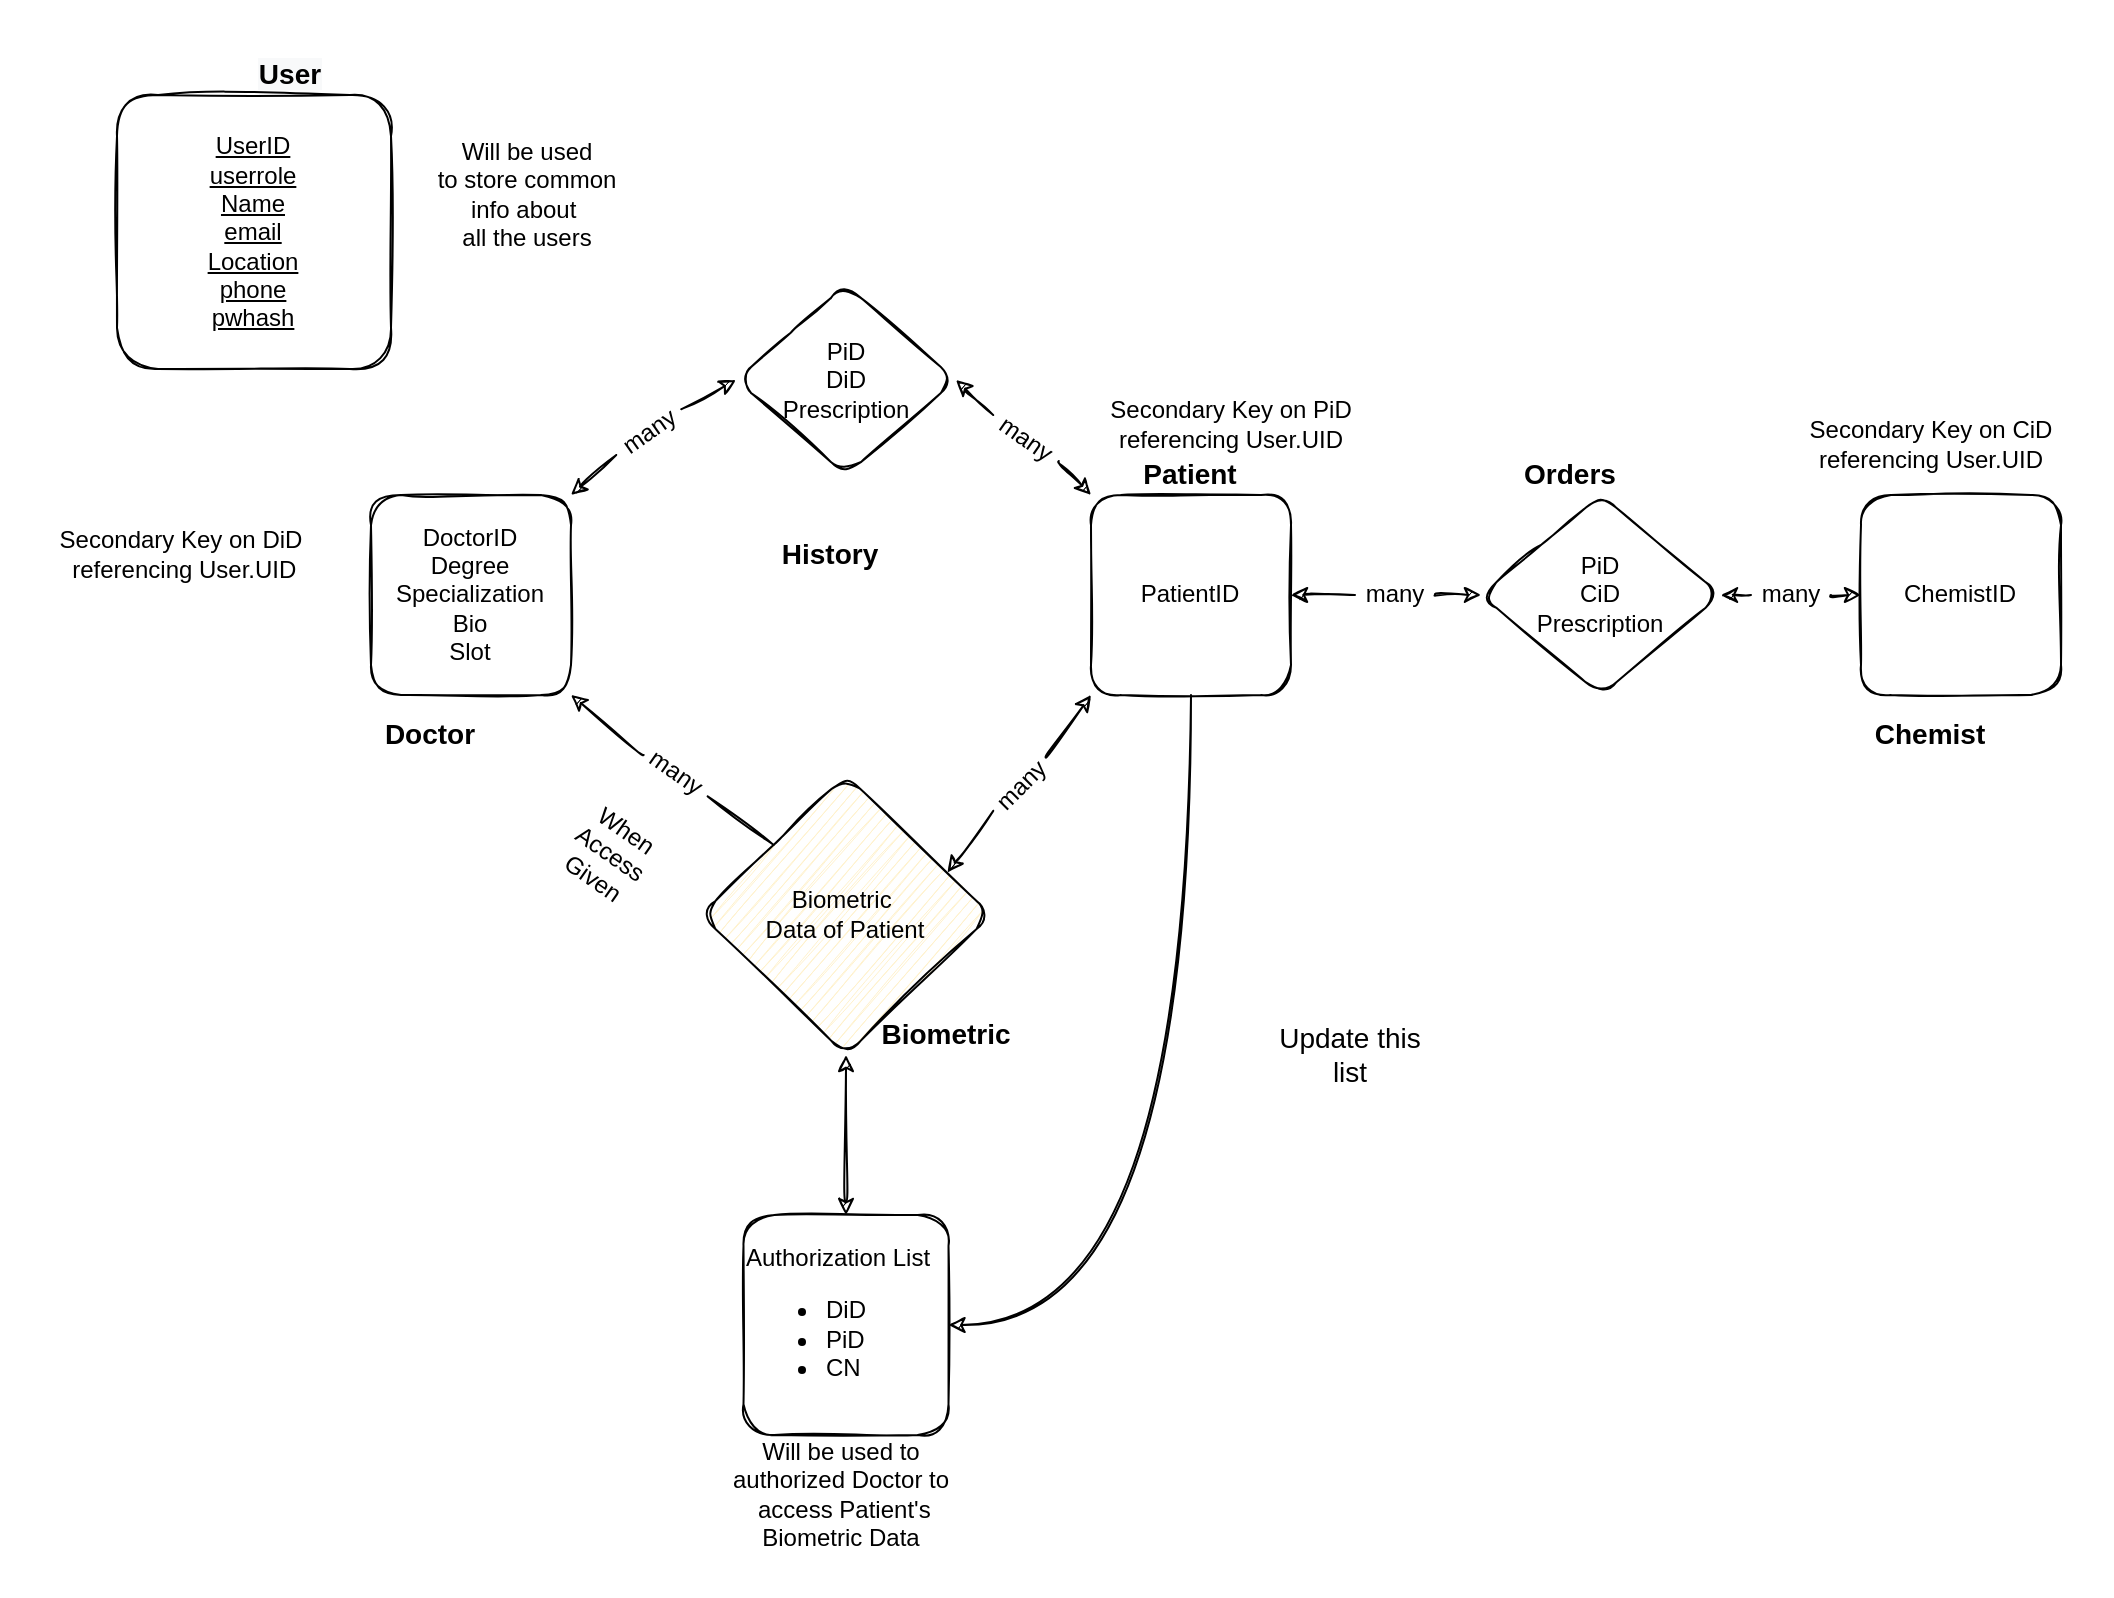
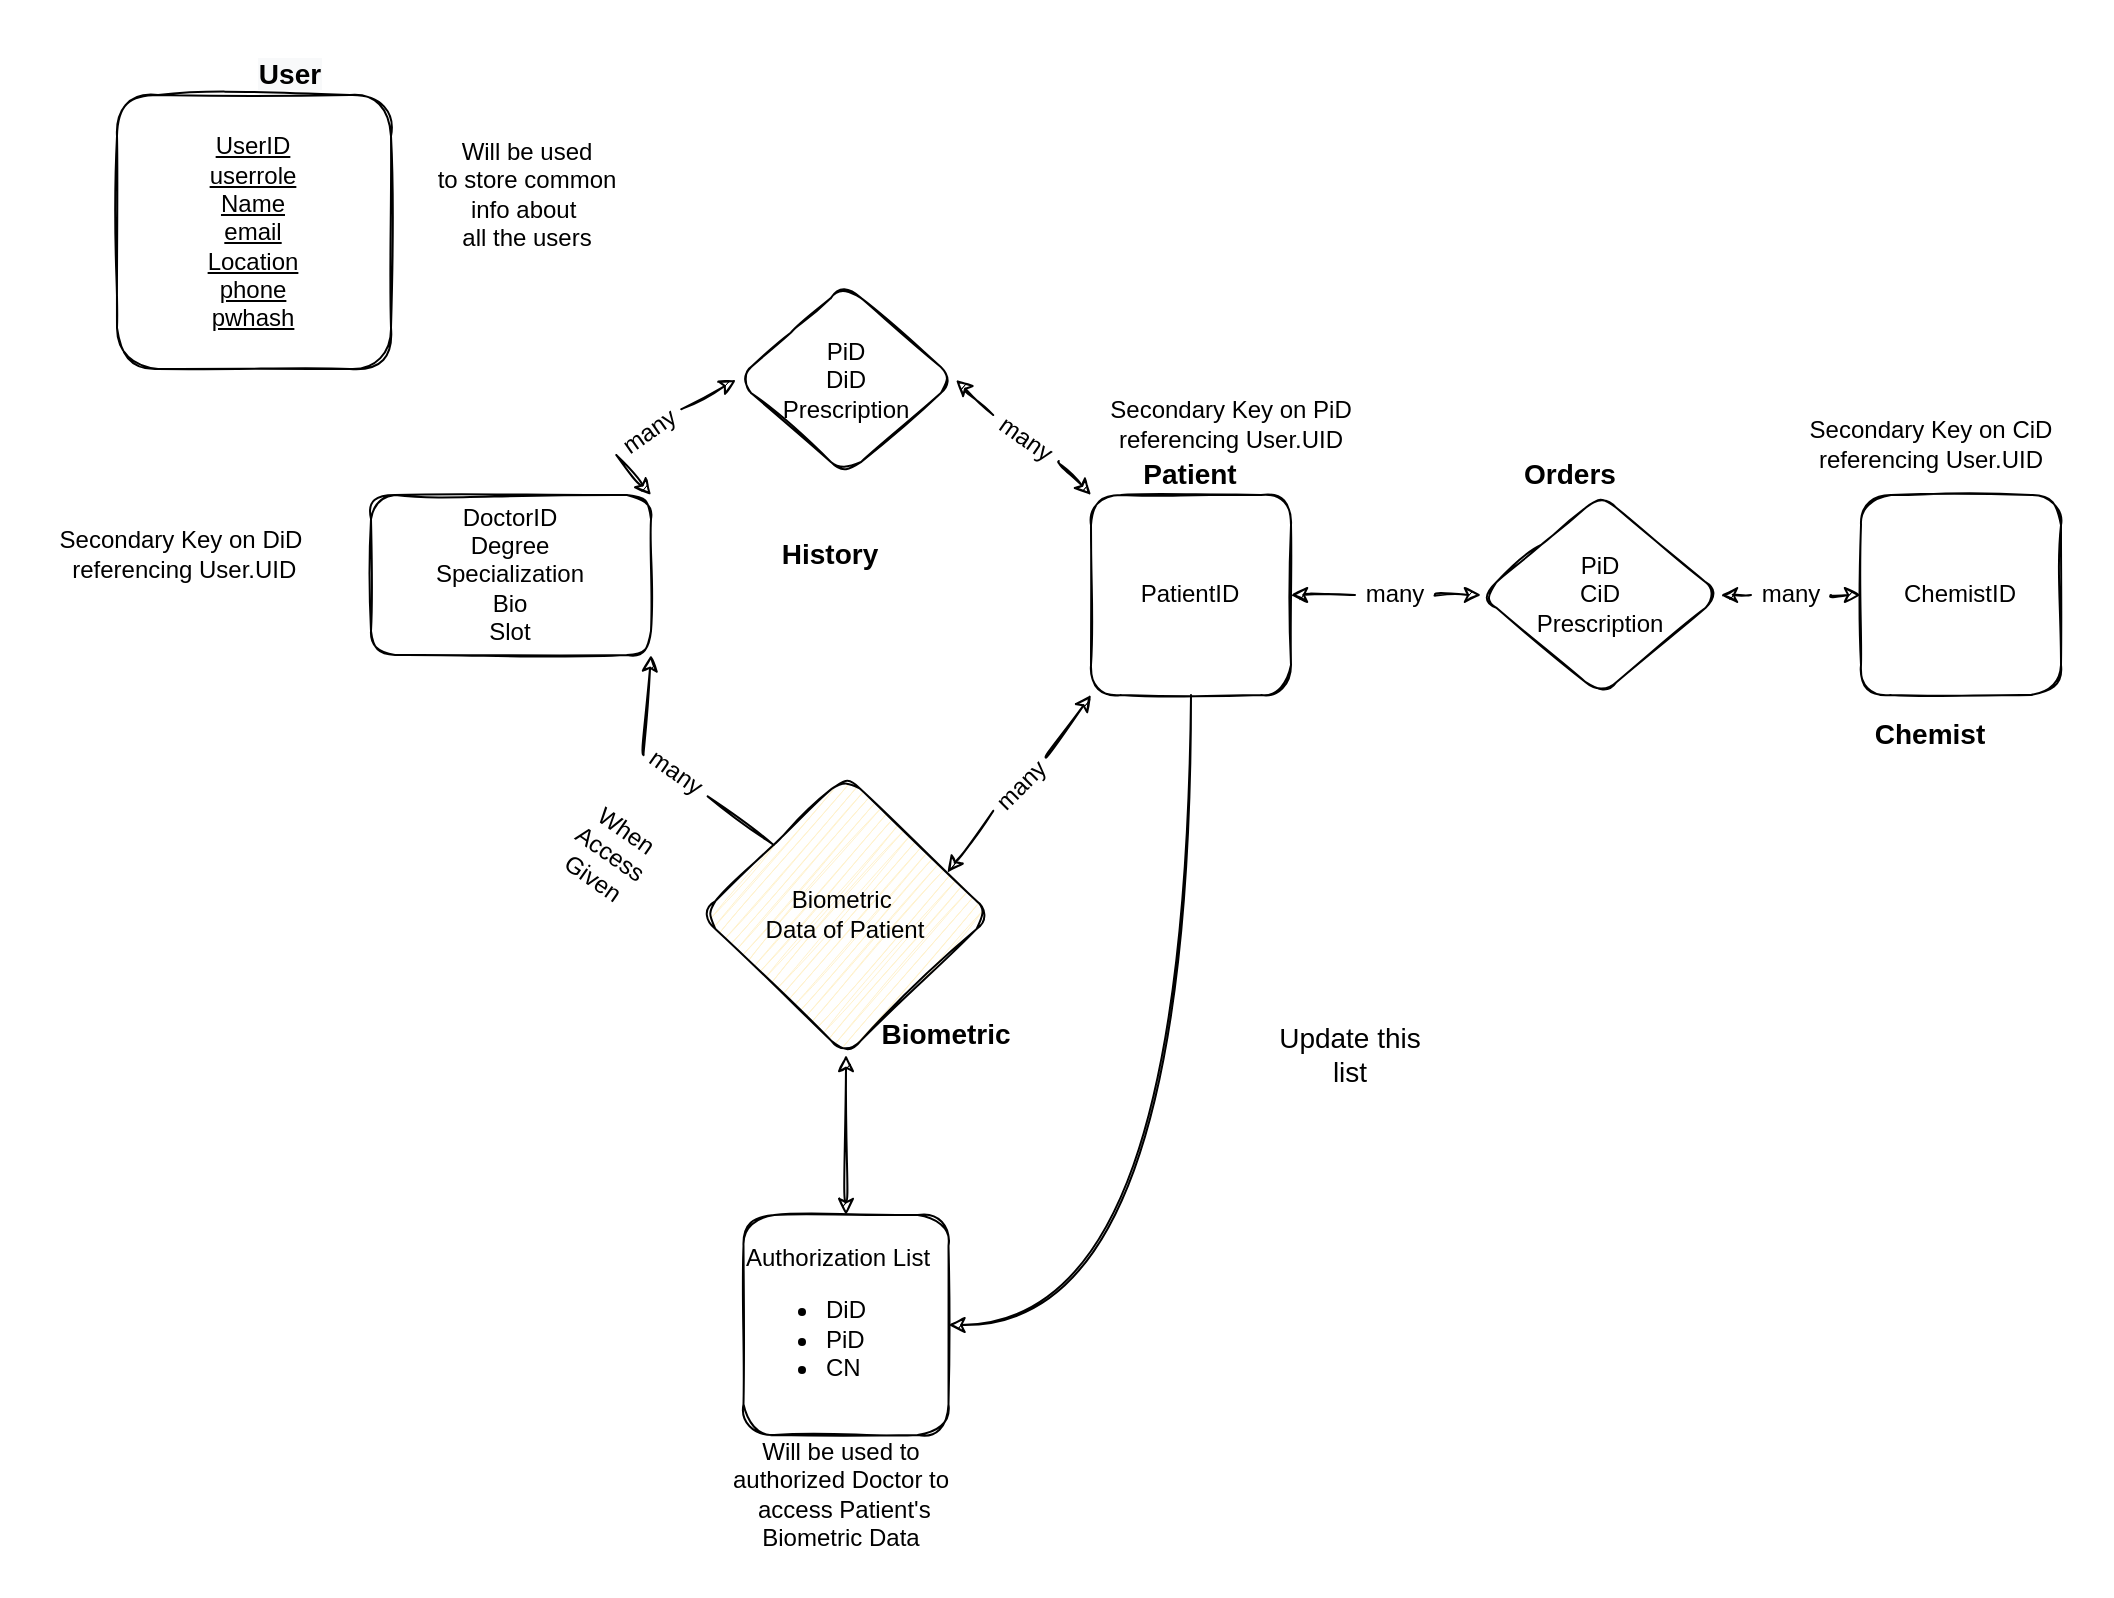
node "DoctorID Degree Specialization Bio Slot": size 200x200 -> 280x160
node "Doctor": removed
